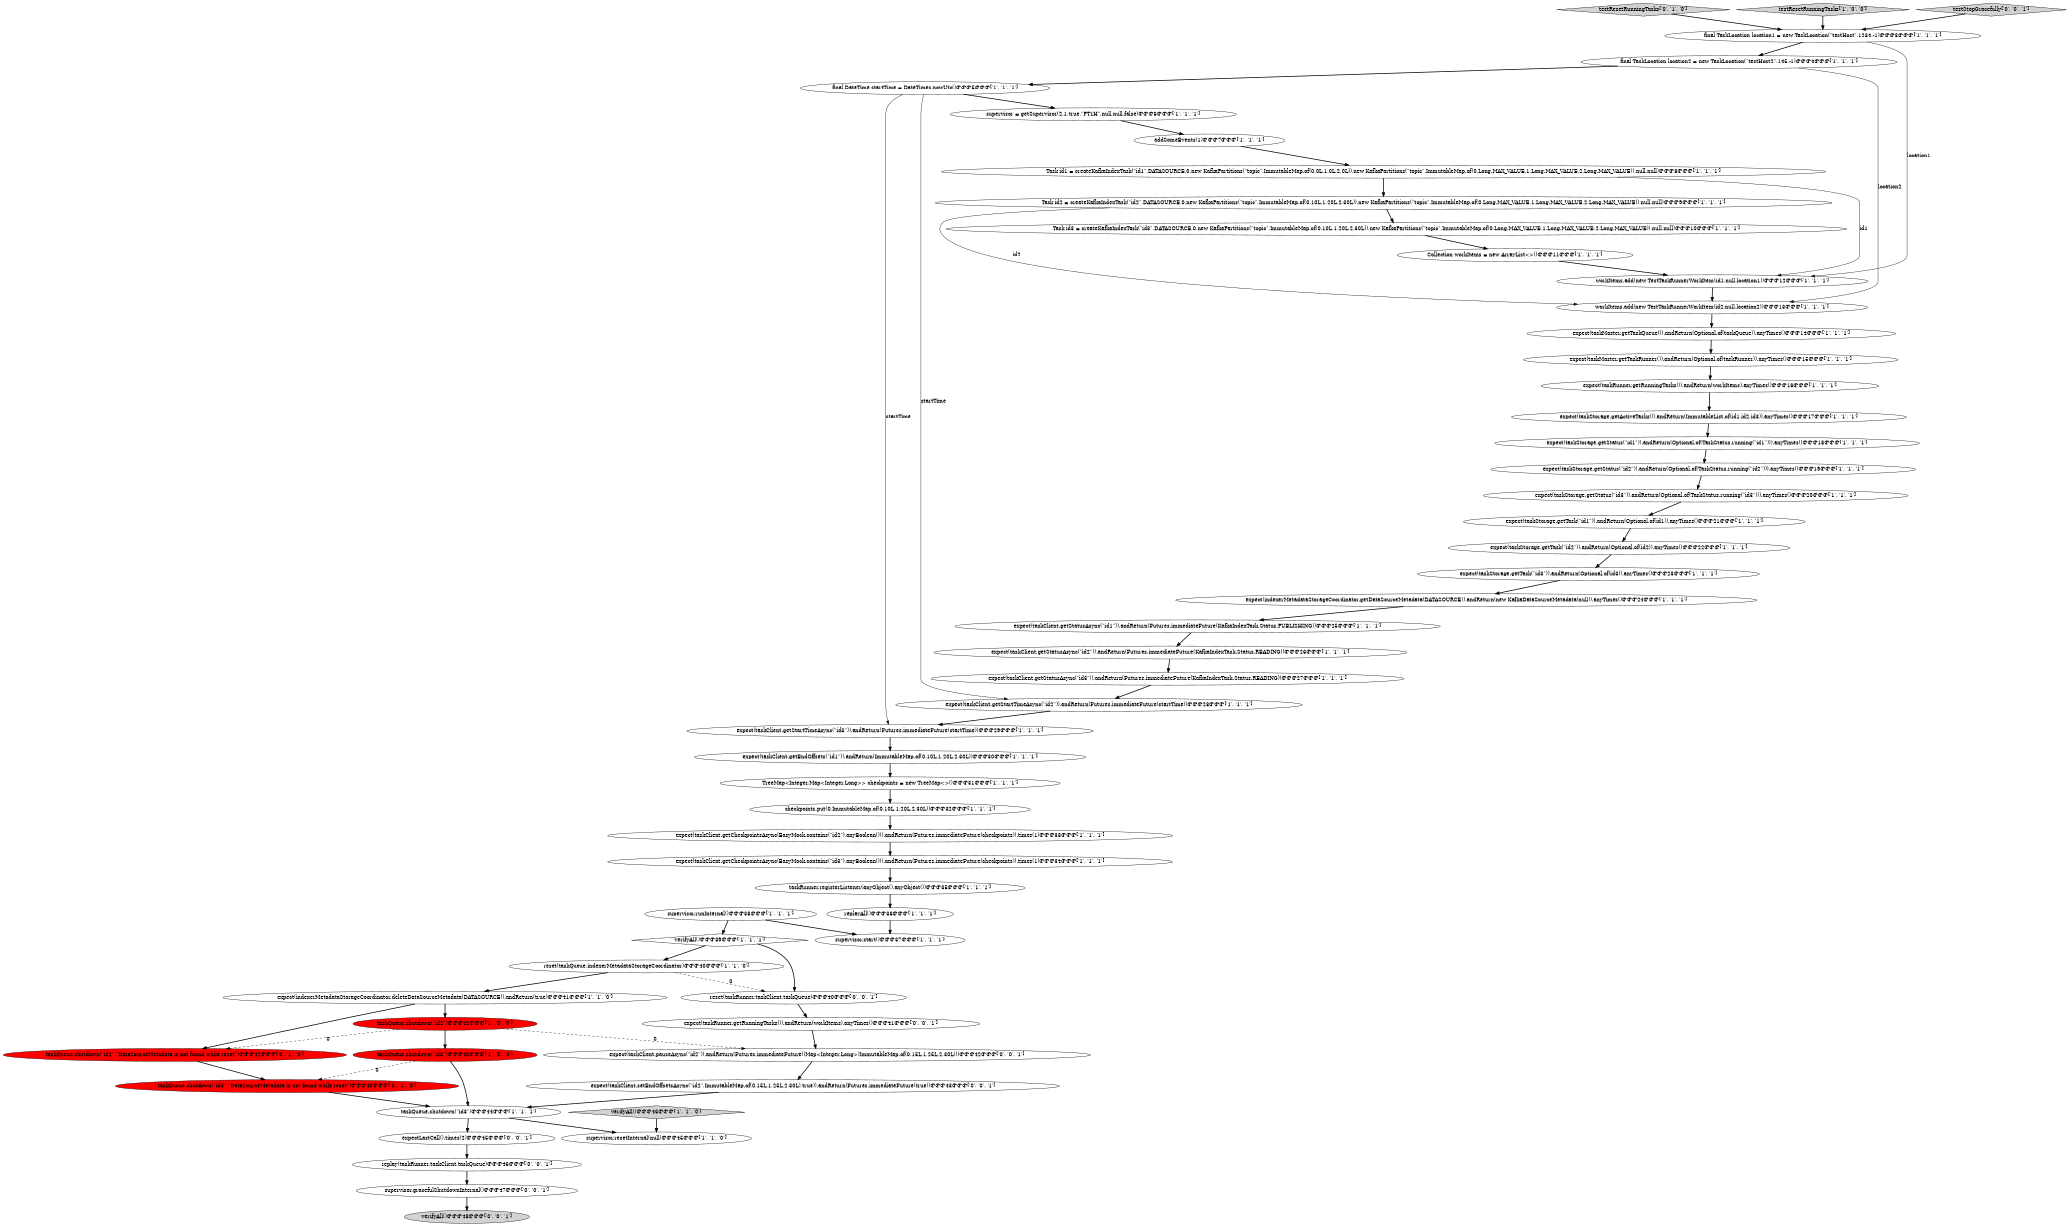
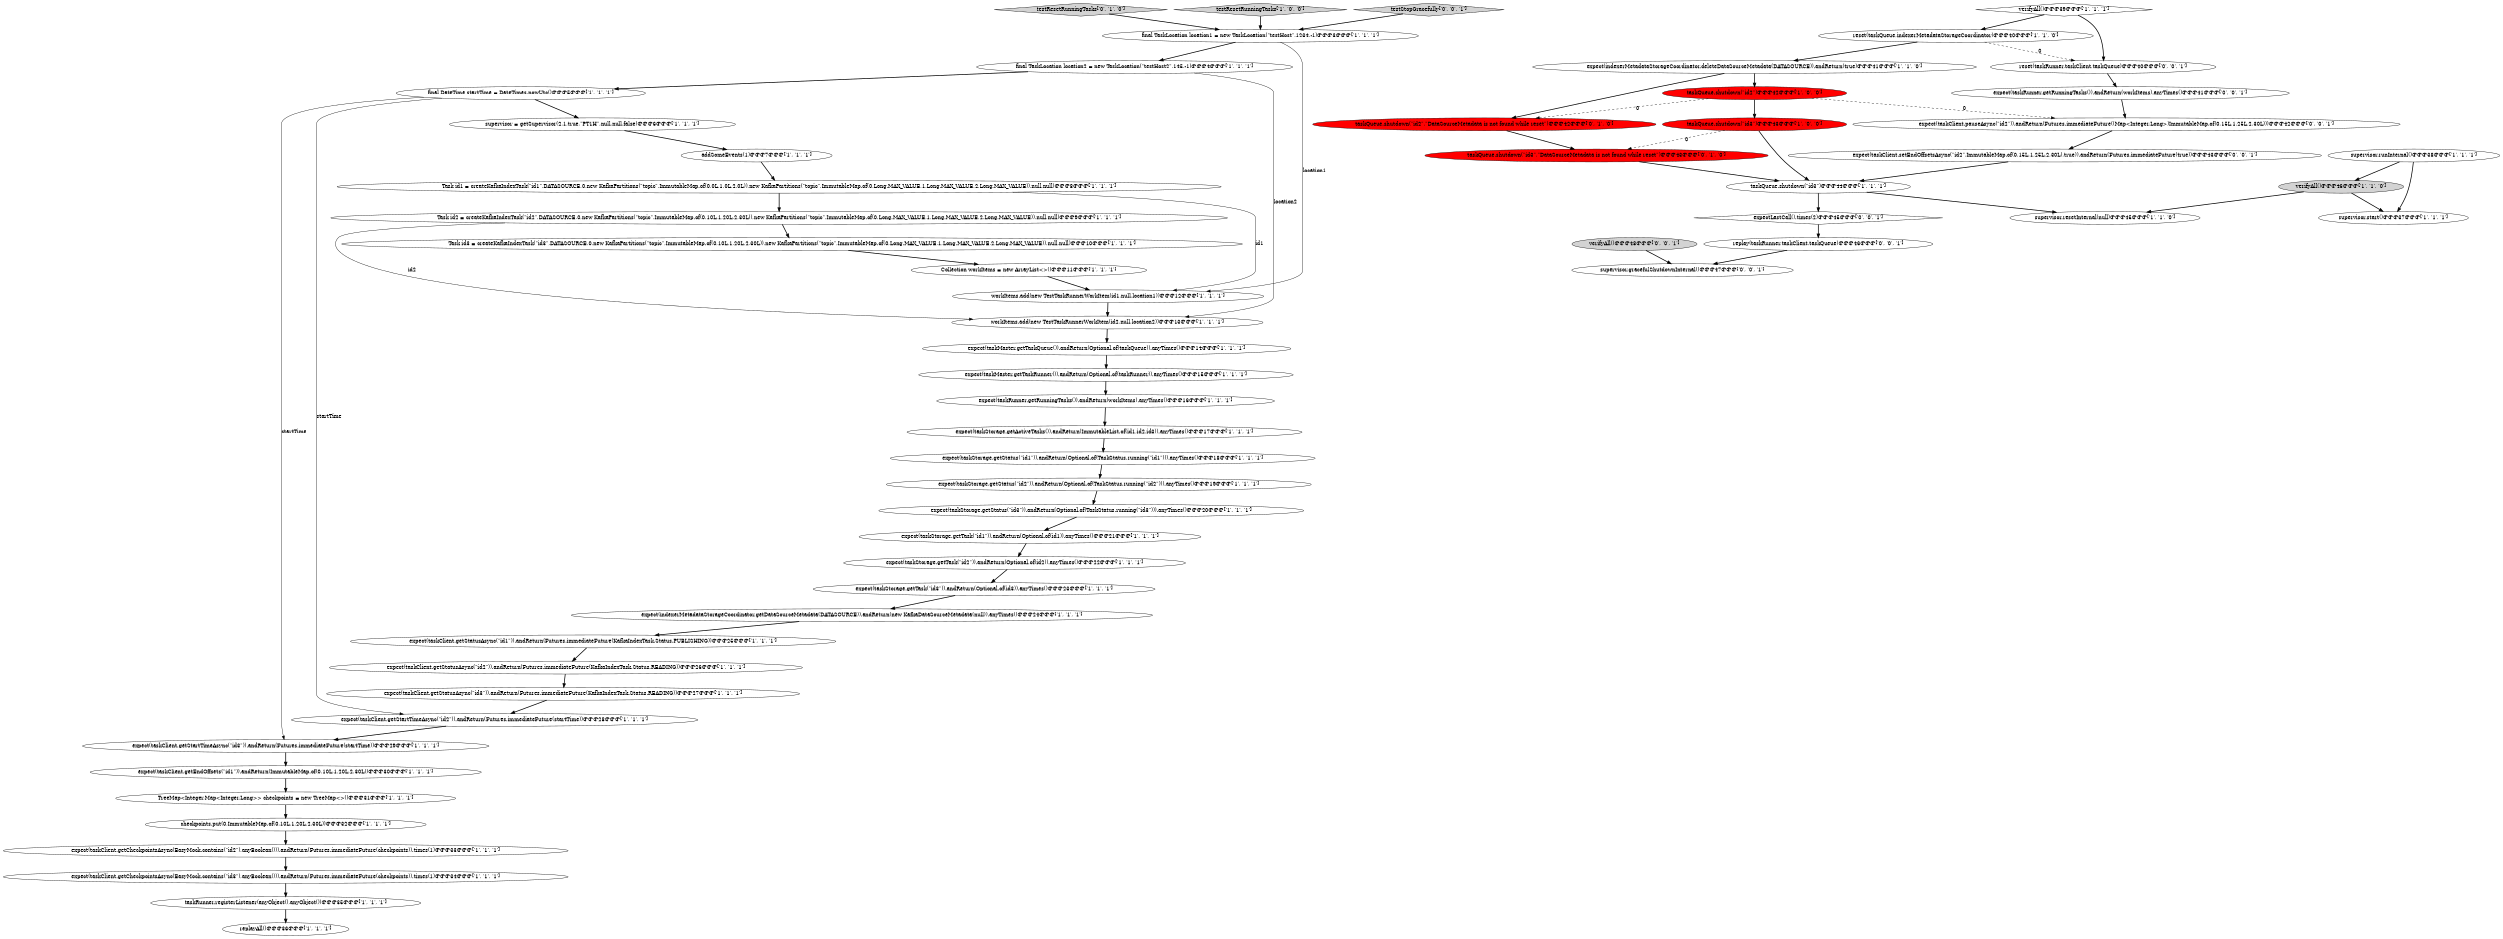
edge "replayAll()@@@36@@@['1', '1', '1']" -> "supervisor.start()@@@37@@@['1', '1', '1']": now "verifyAll()@@@46@@@['1', '1', '0']" -> "supervisor.start()@@@37@@@['1', '1', '1']"
edge "supervisor.runInternal()@@@38@@@['1', '1', '1']" -> "verifyAll()@@@39@@@['1', '1', '1']": now "supervisor.runInternal()@@@38@@@['1', '1', '1']" -> "verifyAll()@@@46@@@['1', '1', '0']"
node "verifyAll()@@@46@@@['1', '1', '0']": shape diamond -> ellipse
node "expectLastCall().times(2)@@@45@@@['0', '0', '1']": shape ellipse -> diamond
edge "supervisor.gracefulShutdownInternal()@@@47@@@['0', '0', '1']" -> "verifyAll()@@@48@@@['0', '0', '1']": reversed
